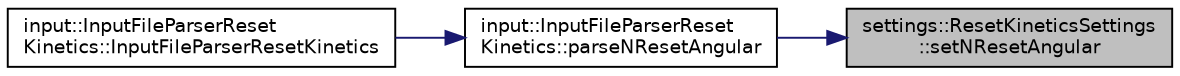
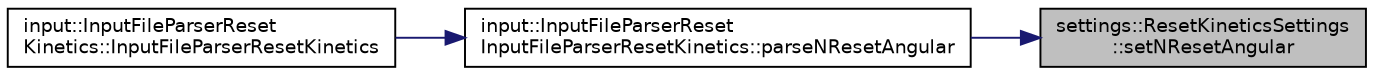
node "input::InputFileParserReset Kinetics::parseNResetAngular": label "input::InputFileParserReset Kinetics::parseNResetAngular" -> "input::InputFileParserReset InputFileParserResetKinetics::parseNResetAngular"
